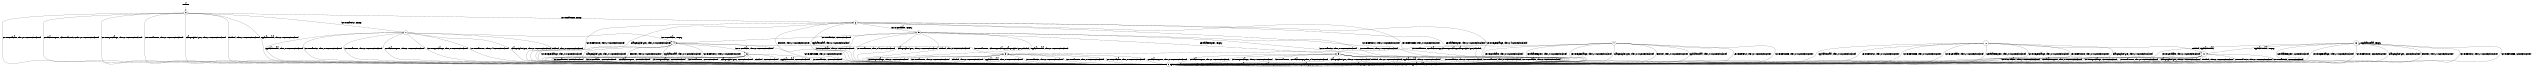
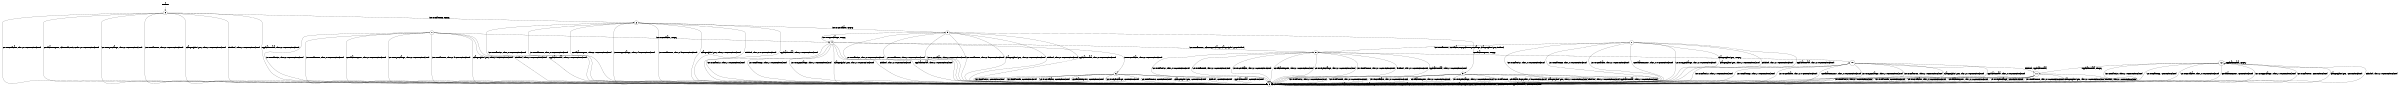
edge "0" -> "1": removed, label "ServerHelloRSA / Empty"
edge "5" -> "4": label "ServerHelloRSA / ConnectionClosed" -> "ServerKeyExchange / Empty"
edge "8" -> "70": added, label "ChangeCipherSpec / Empty"
